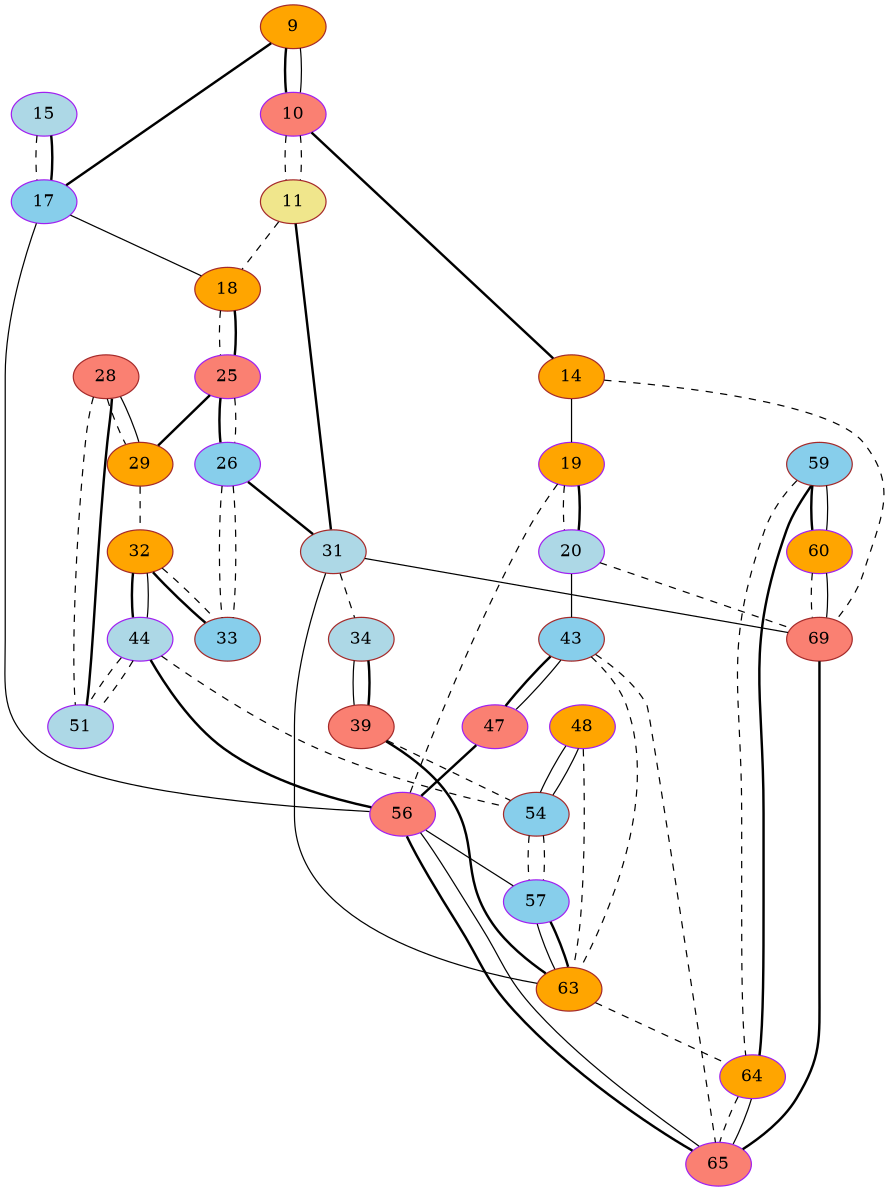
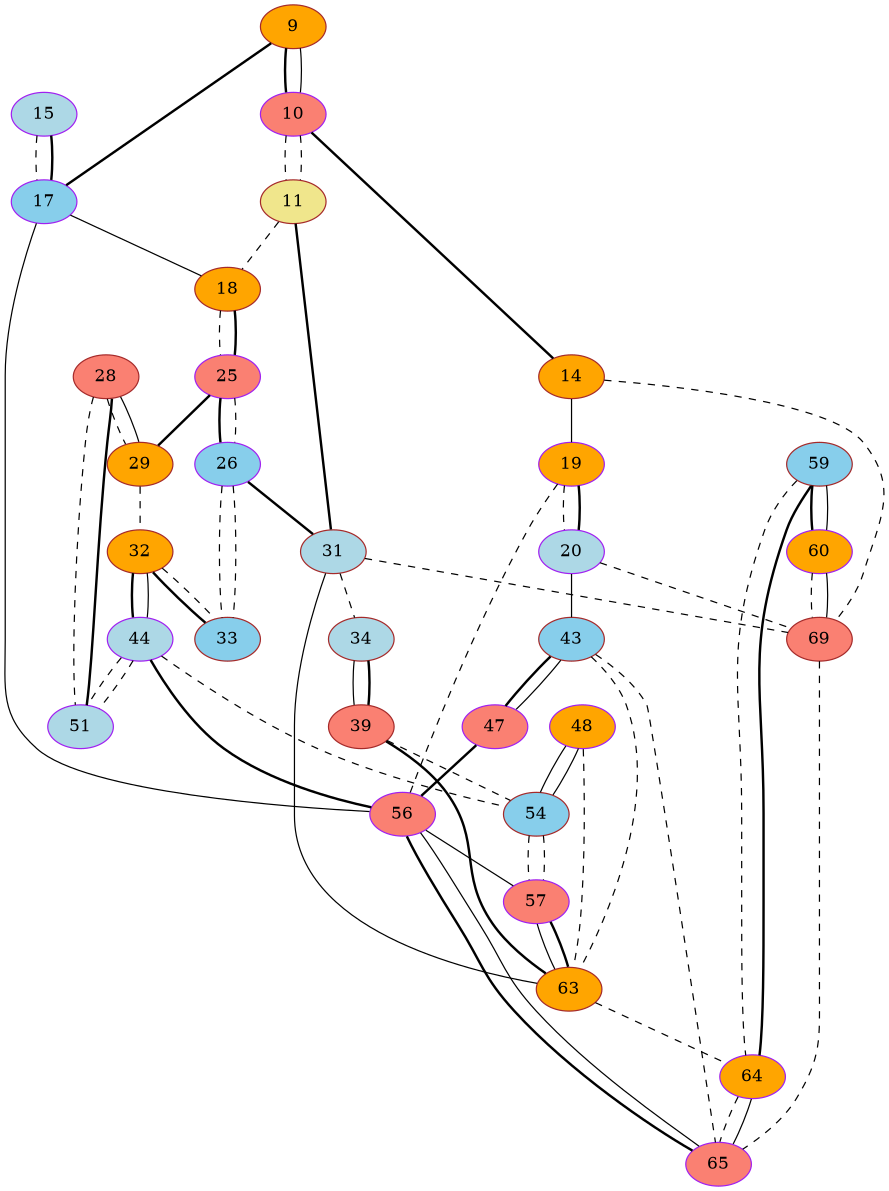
edge "31" -- "69": style solid -> dashed
node "57": fillcolor skyblue -> salmon
edge "69" -- "65": style bold -> dashed
